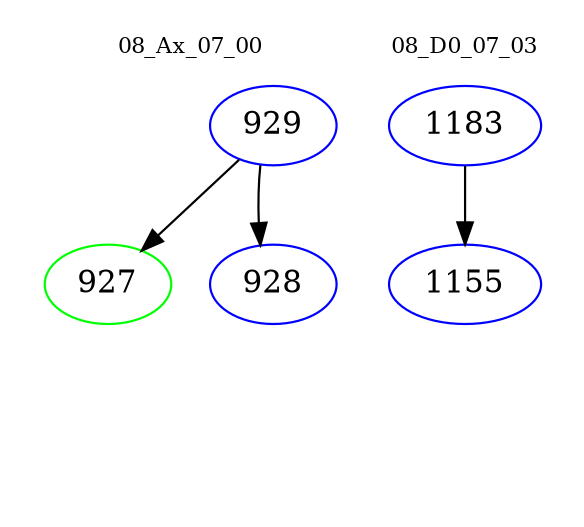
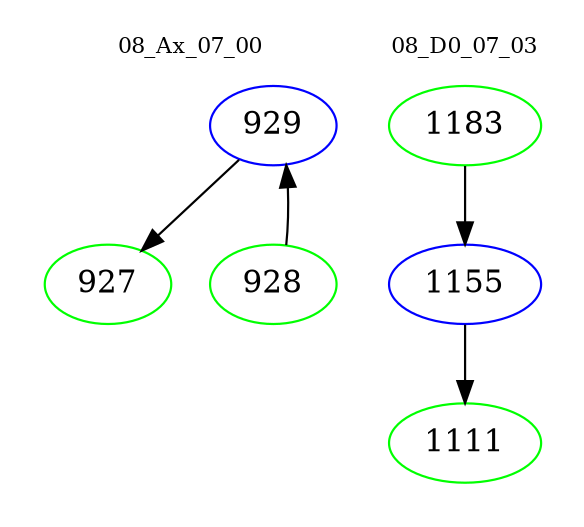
node "1183": color blue -> green
edge "929" -> "928": reversed
node "928": color blue -> green
node "1111": added
